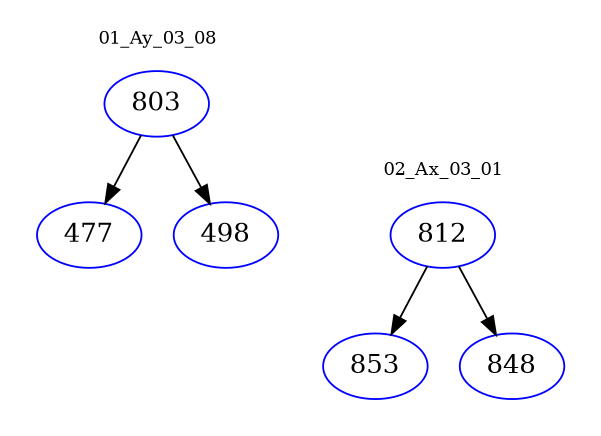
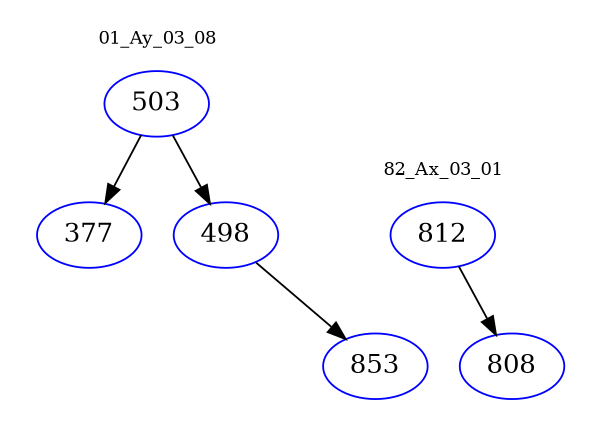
node "803": label "803" -> "503"
cluster "02_Ax_03_01": label "02_Ax_03_01" -> "82_Ax_03_01"
node "477": label "477" -> "377"
edge "812" -> "853": now "498" -> "853"
node "848": label "848" -> "808"
